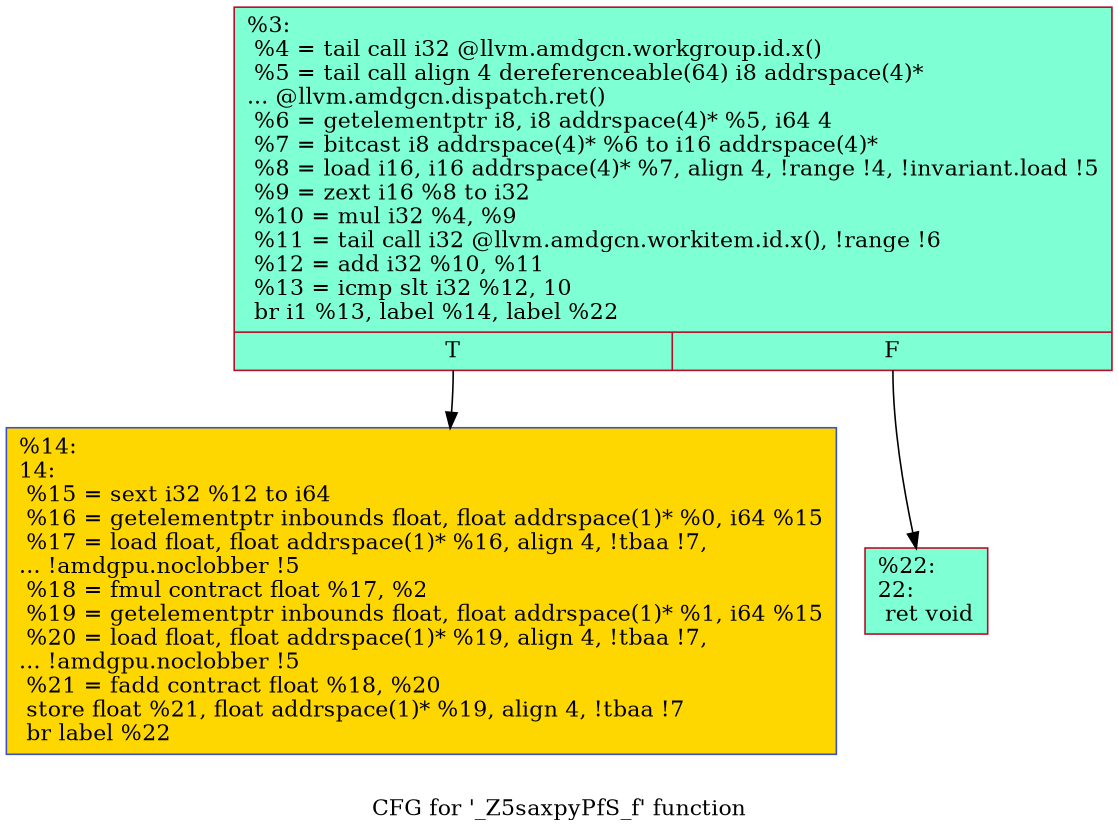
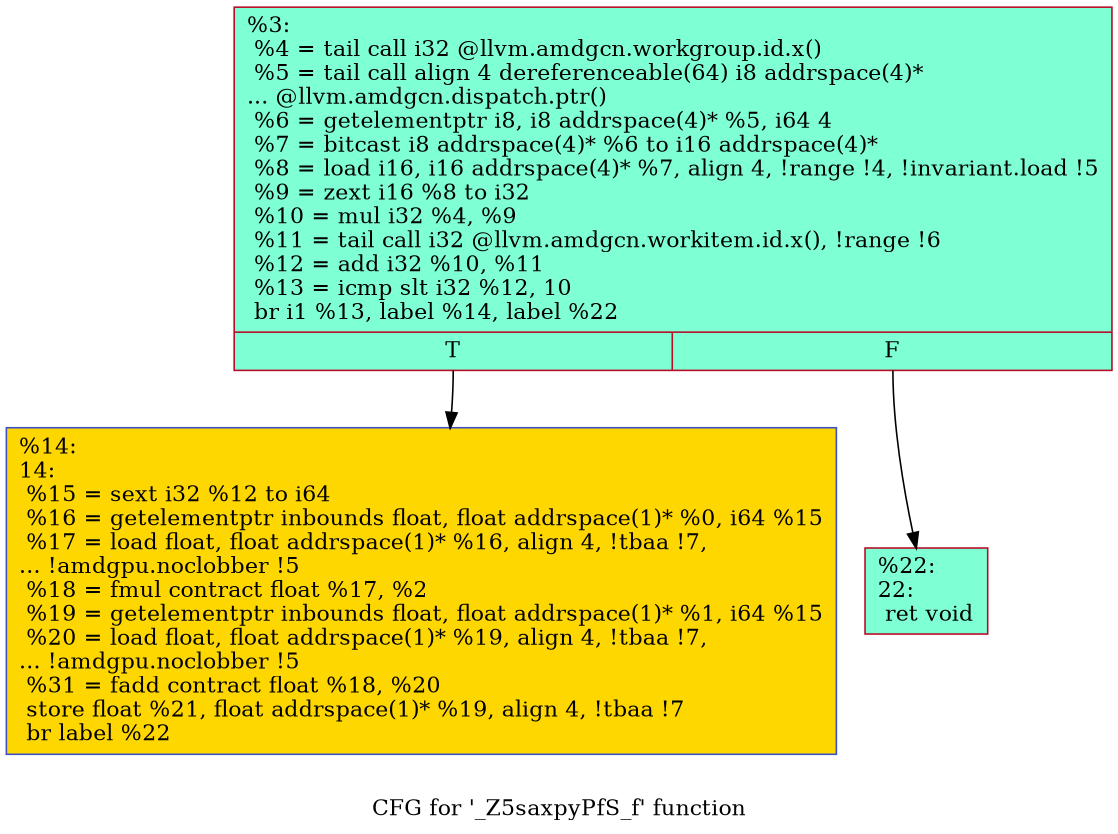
node "%3:": text "... @llvm.amdgcn.dispatch.ret()" -> "... @llvm.amdgcn.dispatch.ptr()"
node "%14:": text "%21 = fadd contract float %18, %20" -> "%31 = fadd contract float %18, %20"
